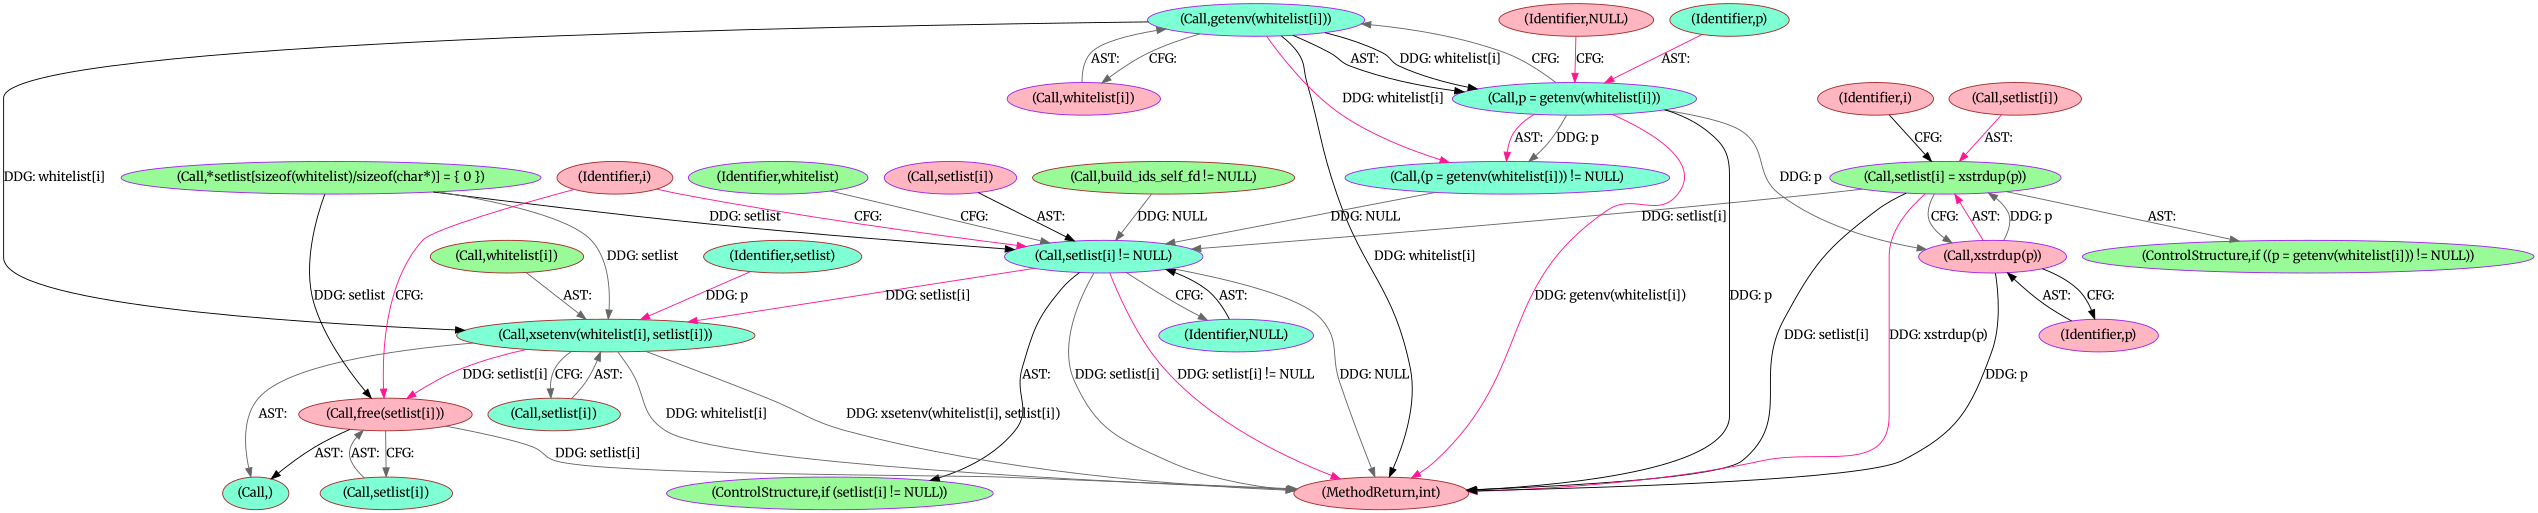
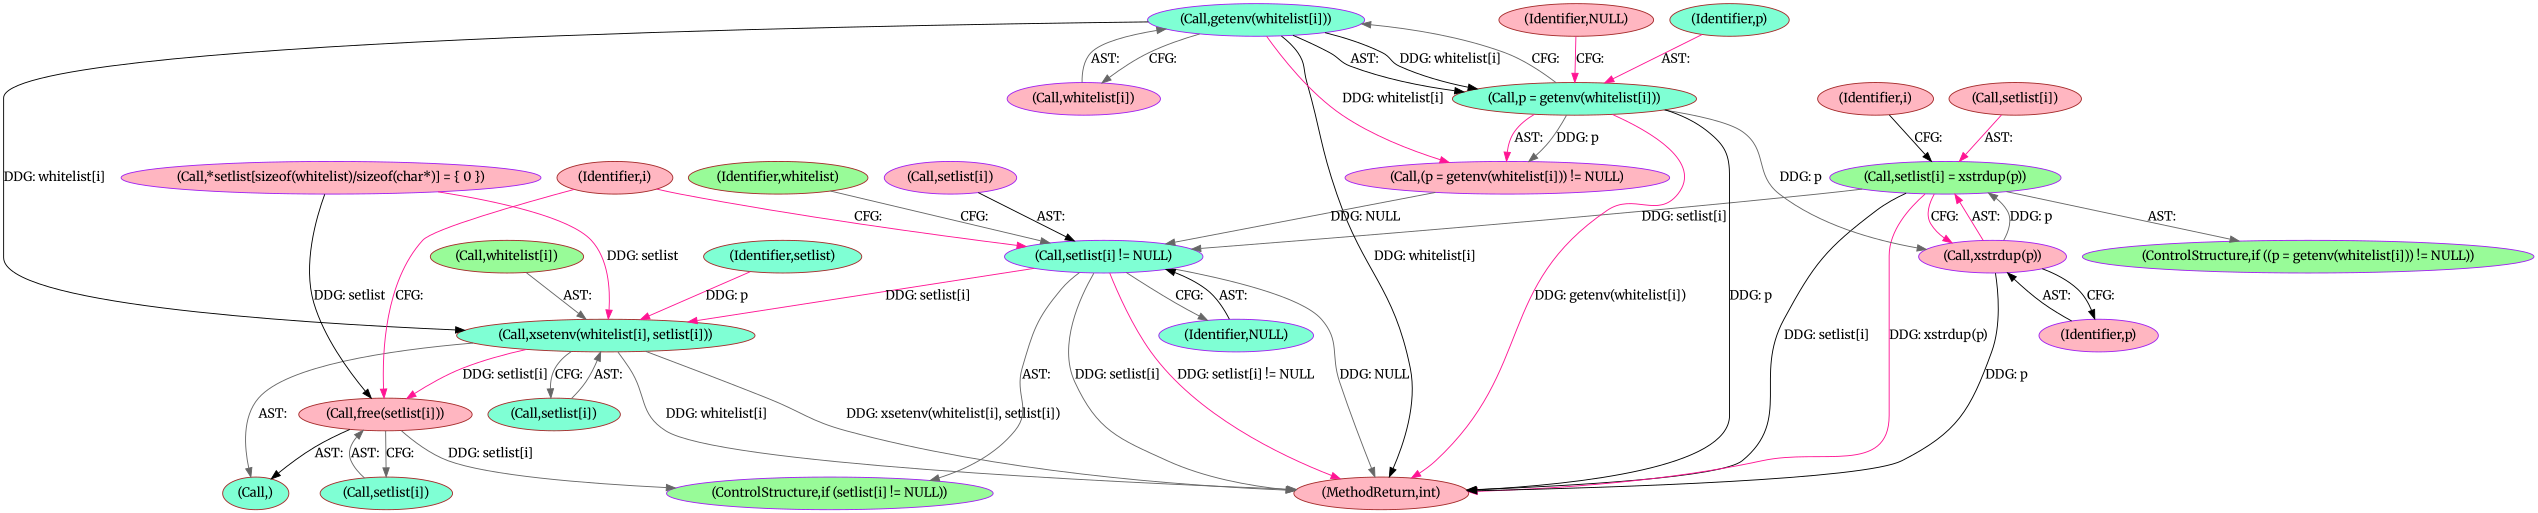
node "(Call,p = getenv(whitelist[i]))": color purple -> brown
node "(Call,*setlist[sizeof(whitelist)/sizeof(char*)] = { 0 })": fillcolor palegreen -> lightpink
node "(Identifier,whitelist)": color purple -> brown
node "(Call,build_ids_self_fd != NULL)": removed
node "(Call,(p = getenv(whitelist[i])) != NULL)": fillcolor aquamarine -> lightpink
edge "(Call,setlist[i] = xstrdup(p))" -> "(Call,xstrdup(p))": color gray40 -> deeppink
edge "(Call,*setlist[sizeof(whitelist)/sizeof(char*)] = { 0 })" -> "(Call,xsetenv(whitelist[i], setlist[i]))": color gray40 -> deeppink
edge "(Call,*setlist[sizeof(whitelist)/sizeof(char*)] = { 0 })" -> "(Call,setlist[i] != NULL)": removed, label "DDG: setlist"
edge "(Call,setlist[i] != NULL)" -> "(ControlStructure,if (setlist[i] != NULL))": color black -> gray40
edge "(Call,free(setlist[i]))" -> "(MethodReturn,int)": now "(Call,free(setlist[i]))" -> "(ControlStructure,if (setlist[i] != NULL))"
